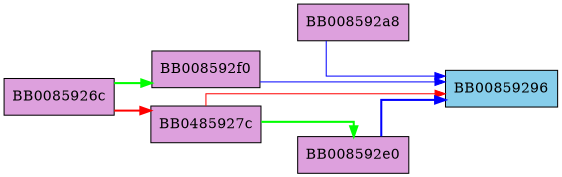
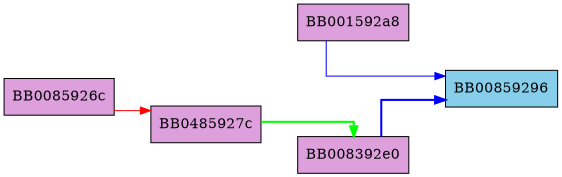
node "BB008592a8": label "BB008592a8" -> "BB001592a8"
node "BB008592f0": removed
edge "BB0485927c" -> "BB00859296": removed
edge "BB0085926c" -> "BB0485927c": style bold -> solid
node "BB008592e0": label "BB008592e0" -> "BB008392e0"
